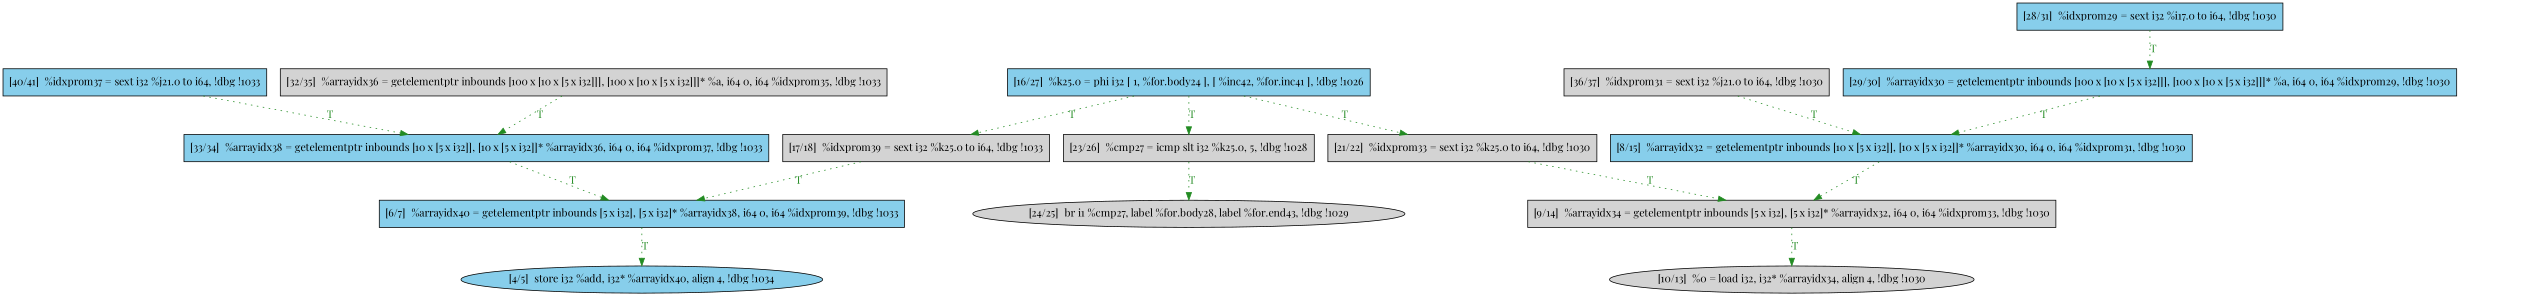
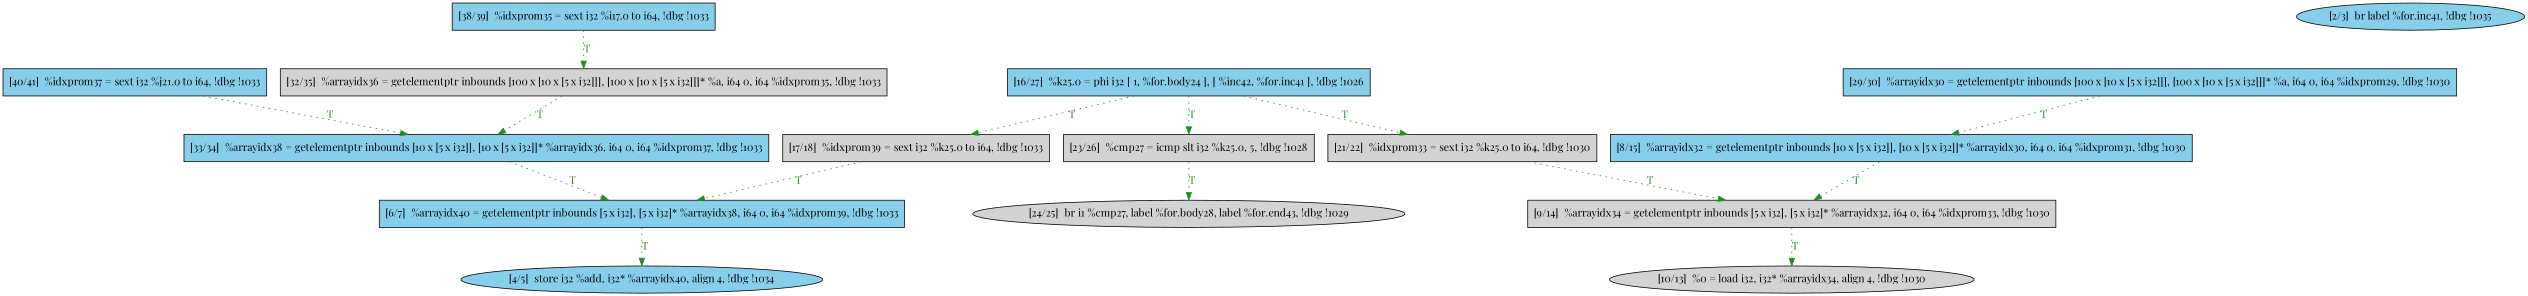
node "[38/39]  %idxprom35 = sext i32 %i17.0 to i64, !dbg !1033": added
node "[28/31]  %idxprom29 = sext i32 %i17.0 to i64, !dbg !1030": removed
node "[2/3]  br label %for.inc41, !dbg !1035": added
node "[36/37]  %idxprom31 = sext i32 %j21.0 to i64, !dbg !1030": removed
